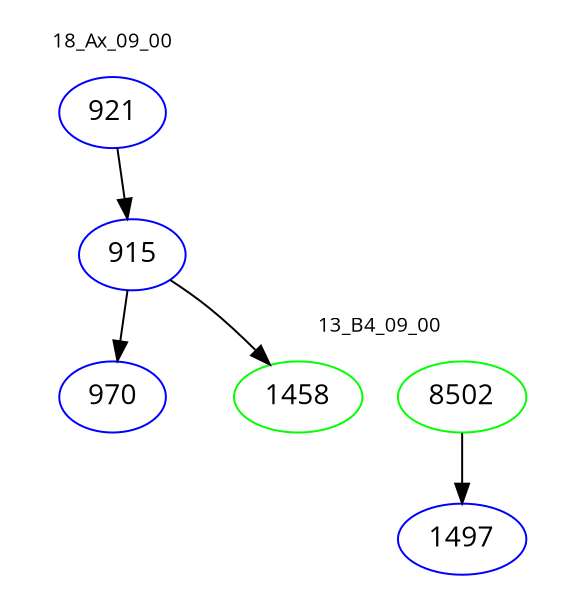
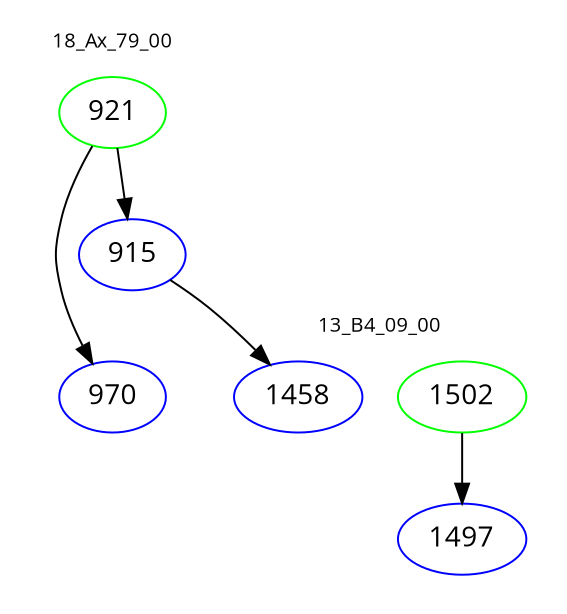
cluster "18_Ax_09_00": label "18_Ax_09_00" -> "18_Ax_79_00"
node "921": color blue -> green
edge "915" -> "970": now "921" -> "970"
node "1458": color green -> blue
node "8502": label "8502" -> "1502"
